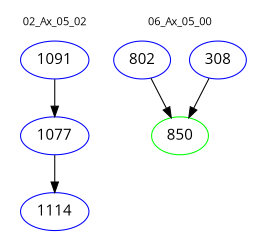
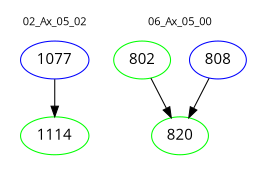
node "1091": removed
node "802": color blue -> green
node "308": label "308" -> "808"
node "850": label "850" -> "820"
node "1114": color blue -> green
